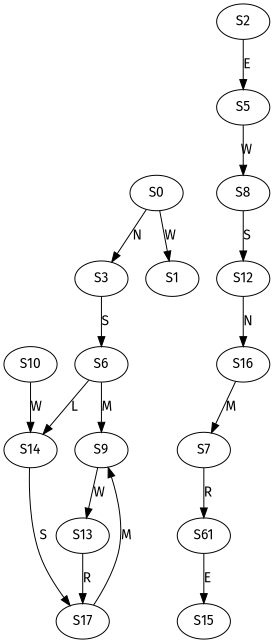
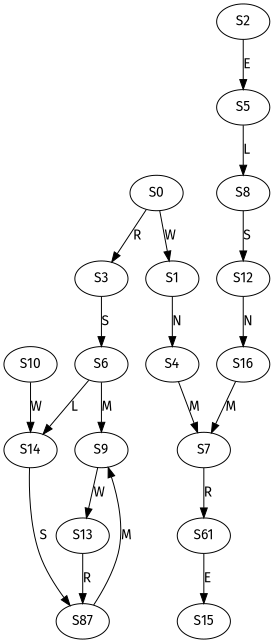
edge "S5" -> "S8": label "W" -> "L"
edge "S0" -> "S3": label "N" -> "R"
node "S4": added
node "S17": label "S17" -> "S87"
